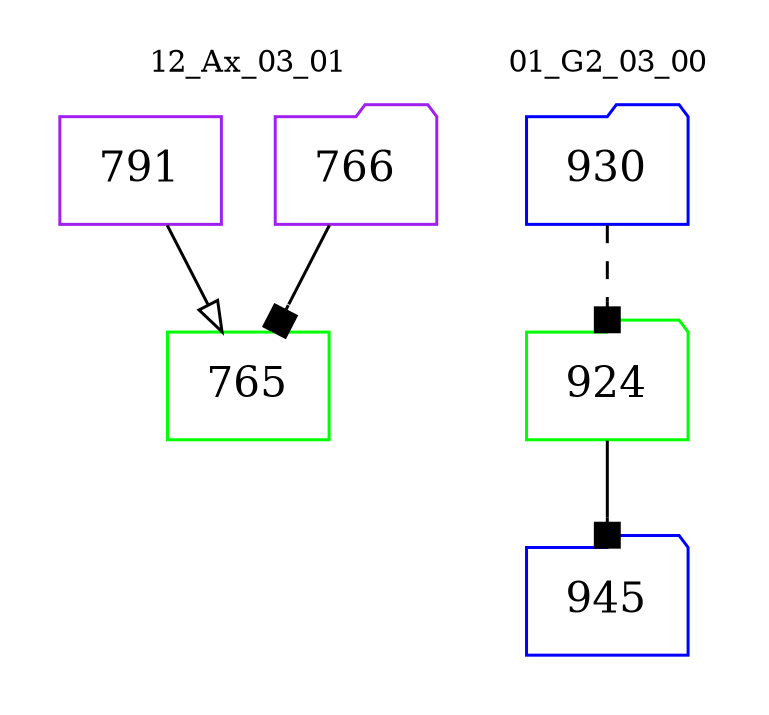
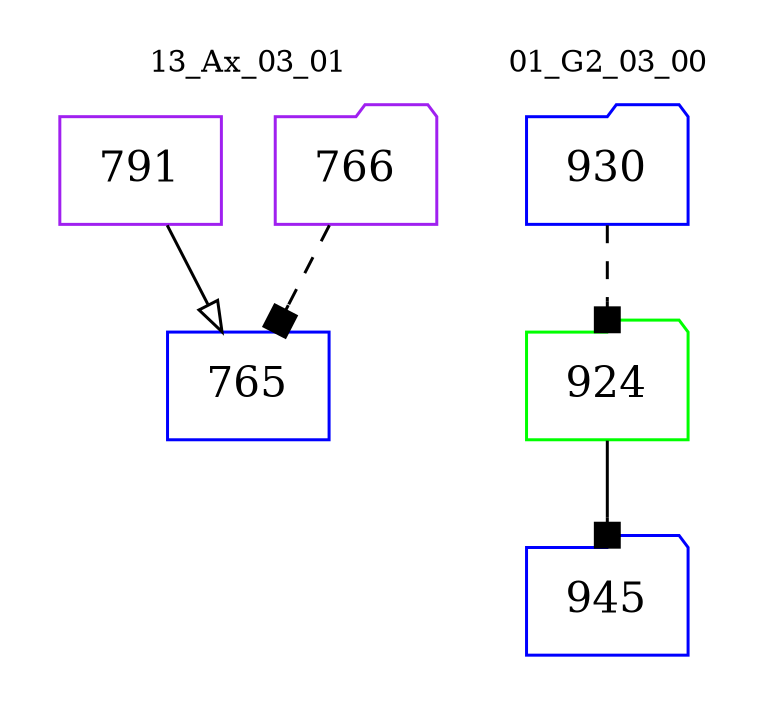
cluster "12_Ax_03_01": label "12_Ax_03_01" -> "13_Ax_03_01"
edge "766" -> "765": style solid -> dashed
node "765": color green -> blue
